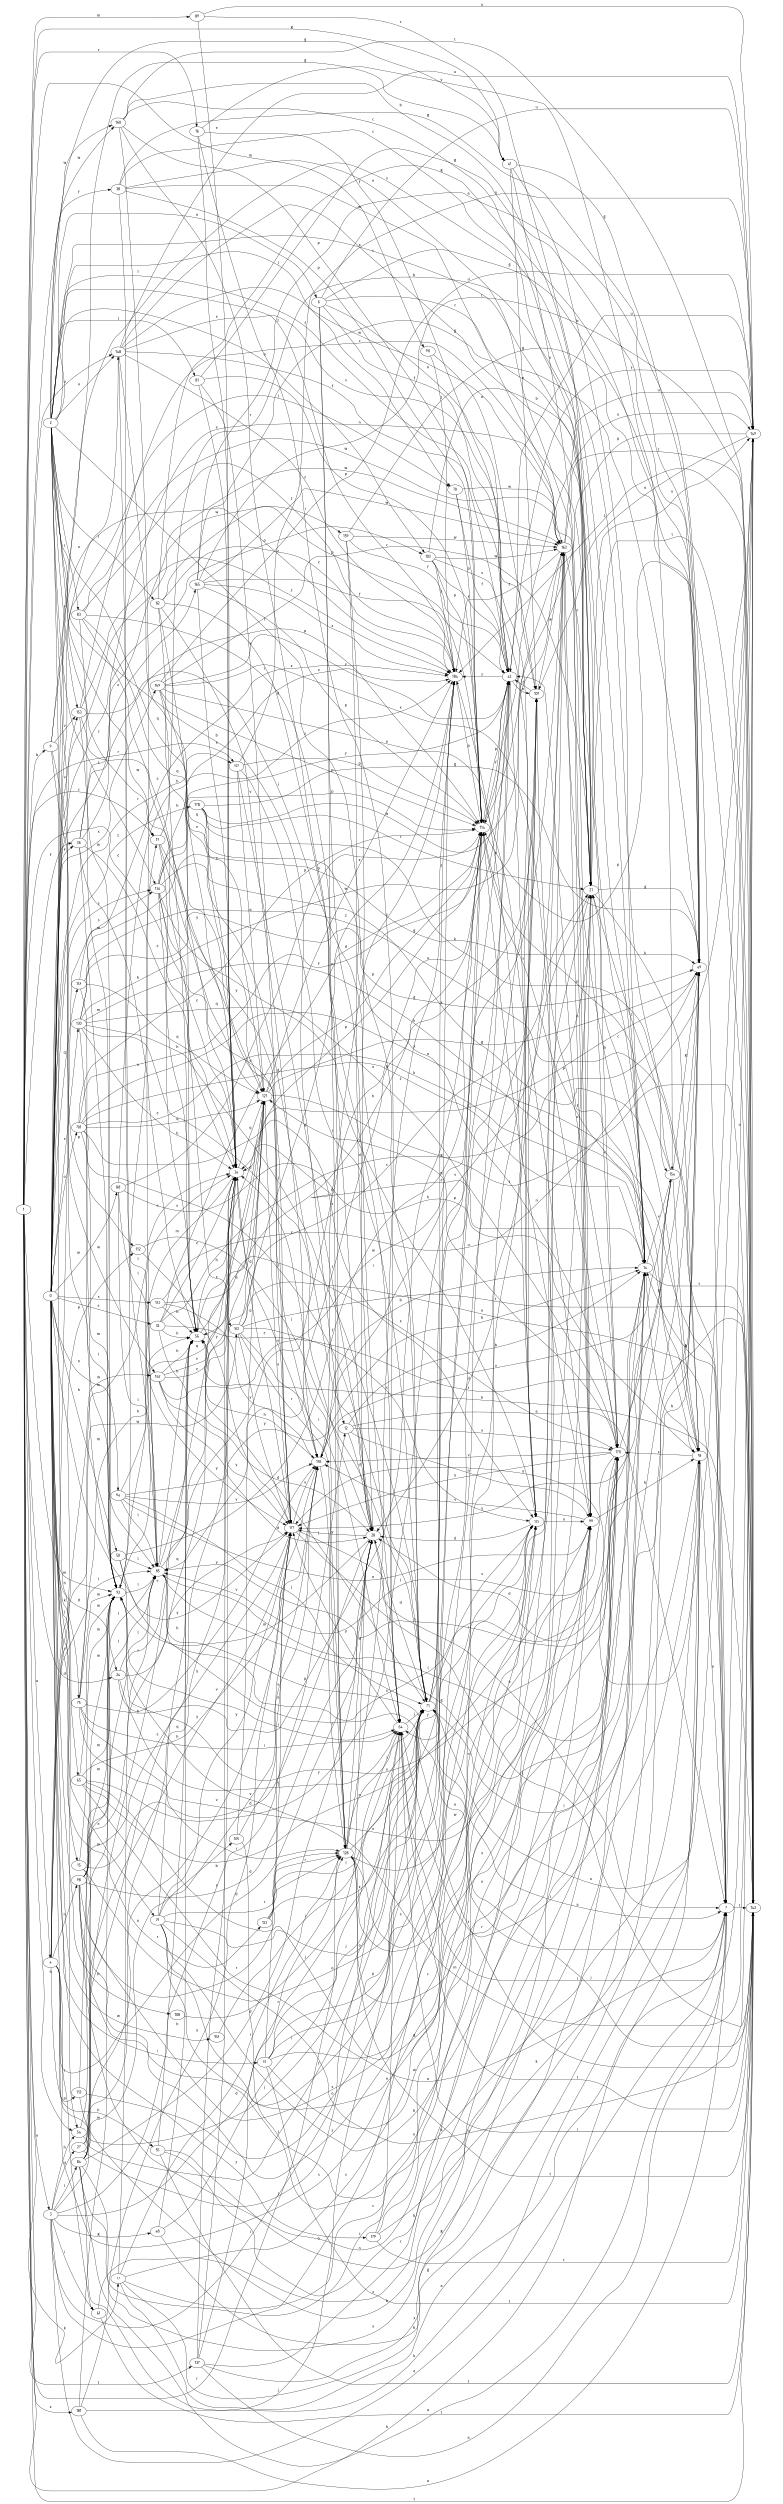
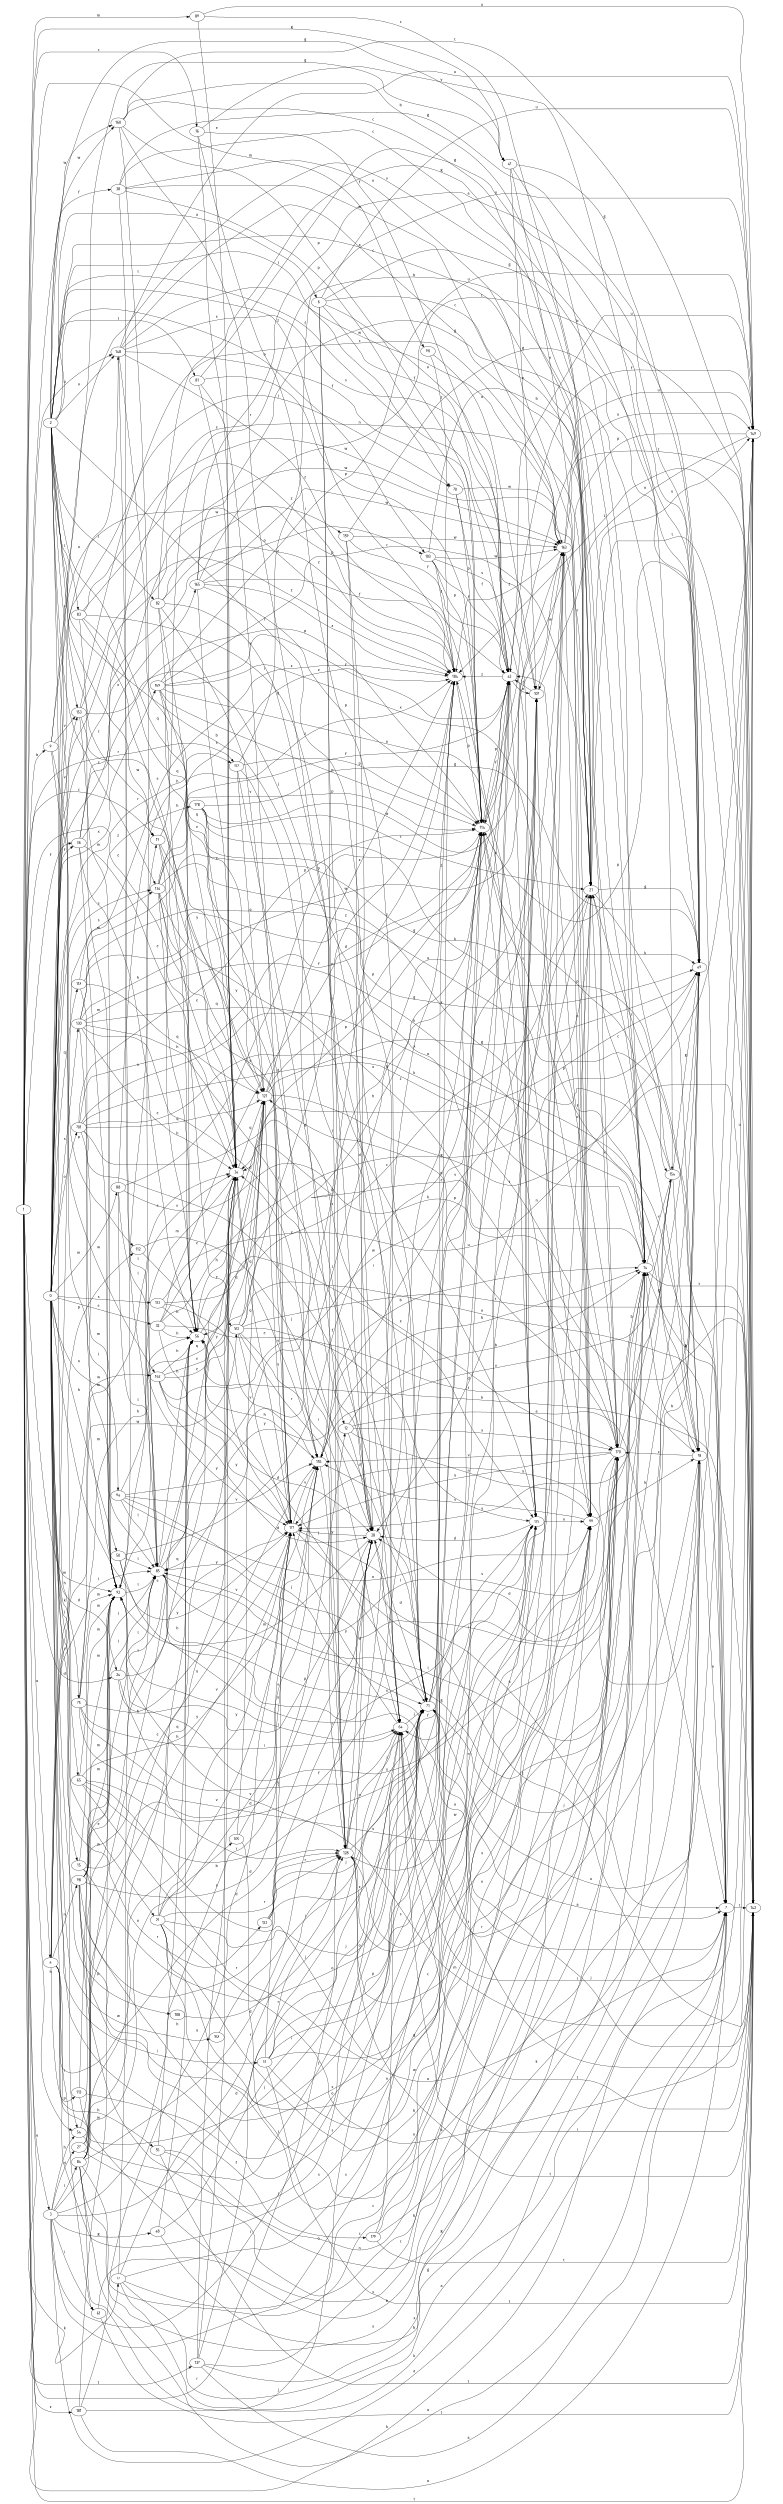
edge "163" -> "14": now "170" -> "14"
